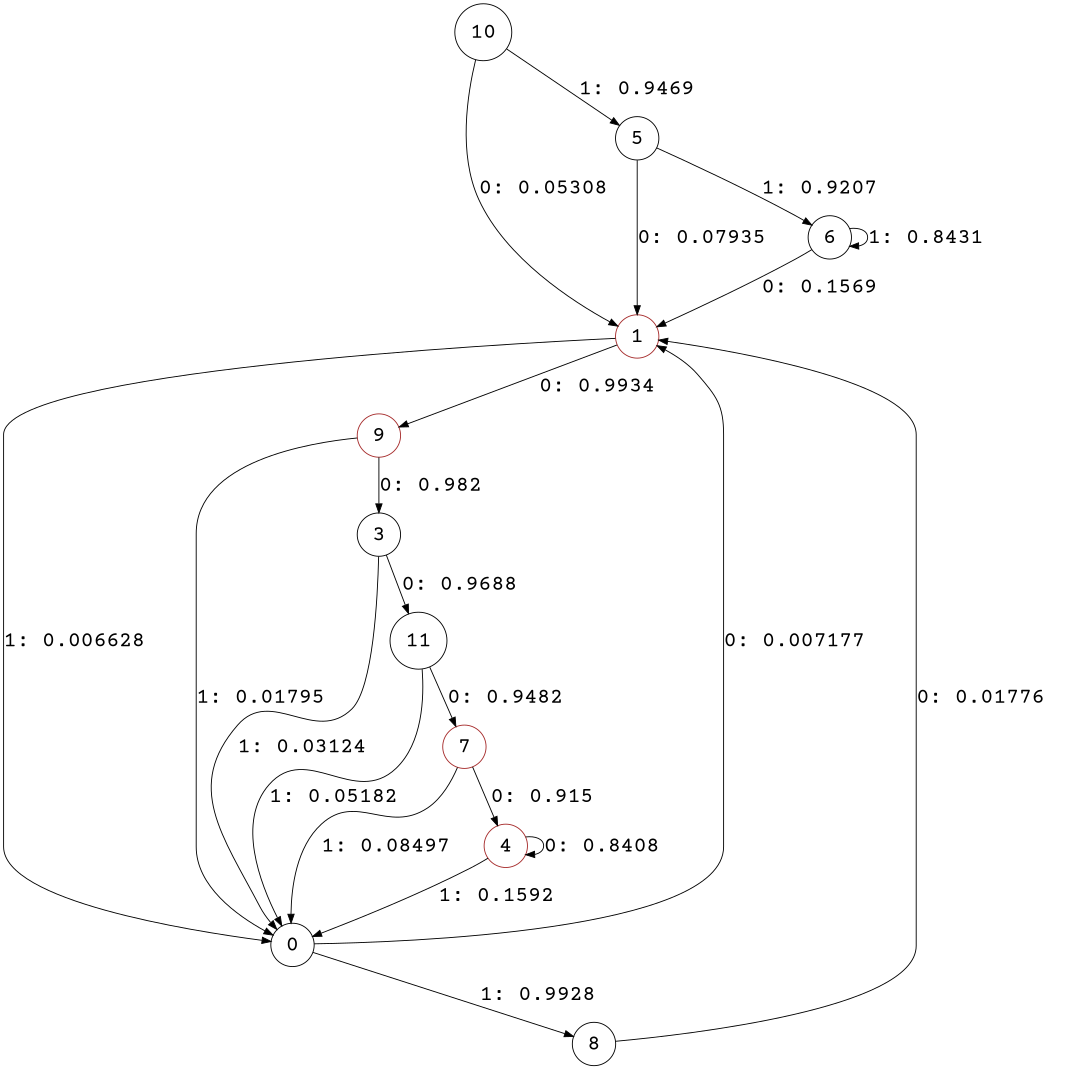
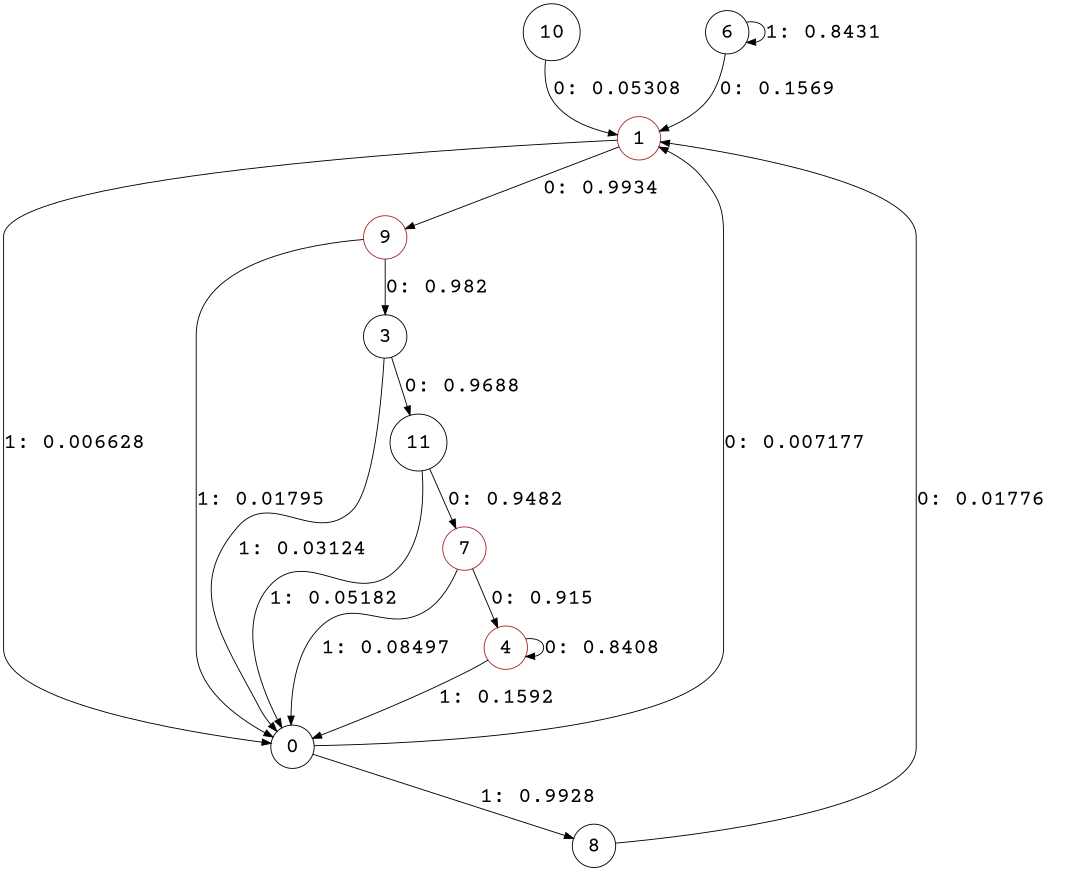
node "5": removed
